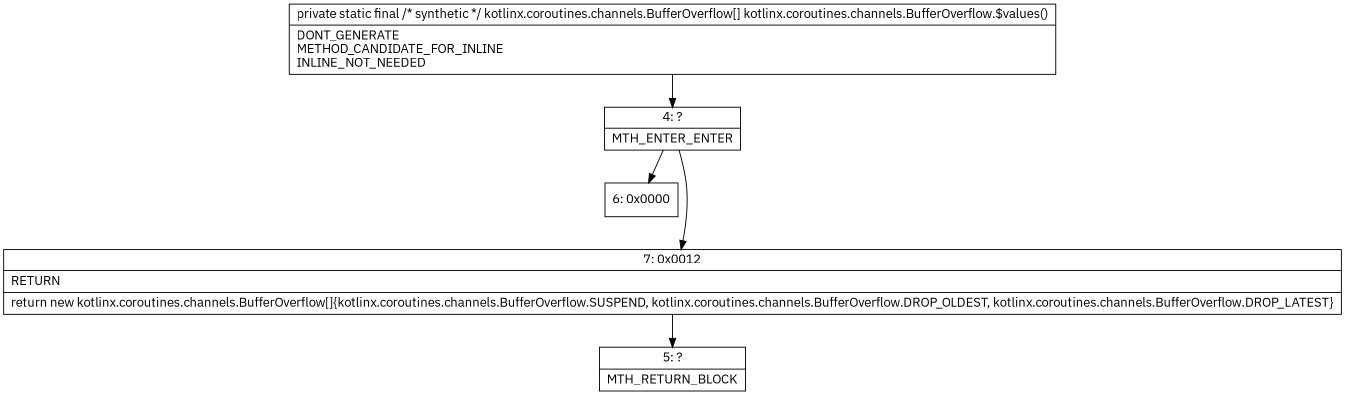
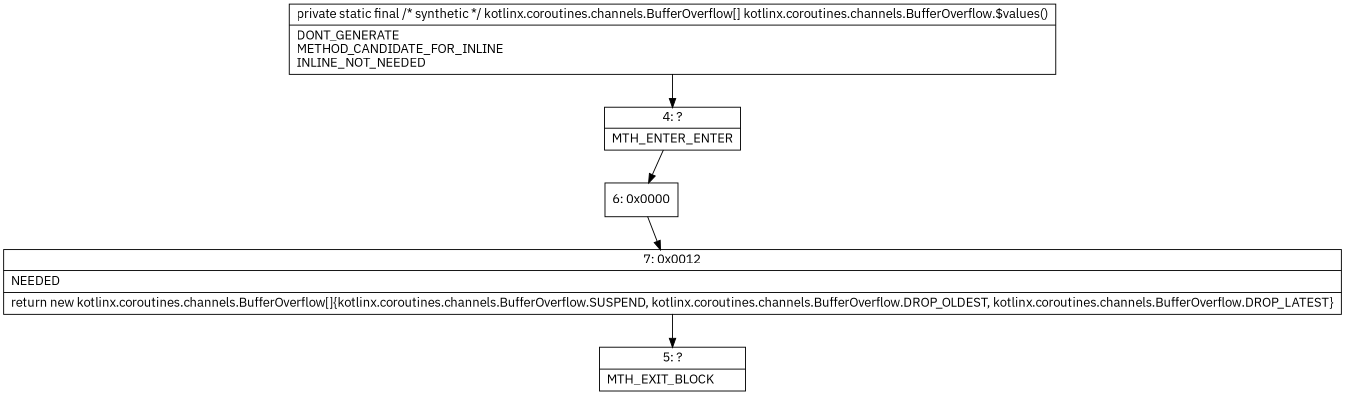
edge "4: ?" -> "7: 0x0012": now "6: 0x0000" -> "7: 0x0012"
node "7: 0x0012": text "RETURN" -> "NEEDED"
node "5: ?": text "MTH_RETURN_BLOCK" -> "MTH_EXIT_BLOCK"
